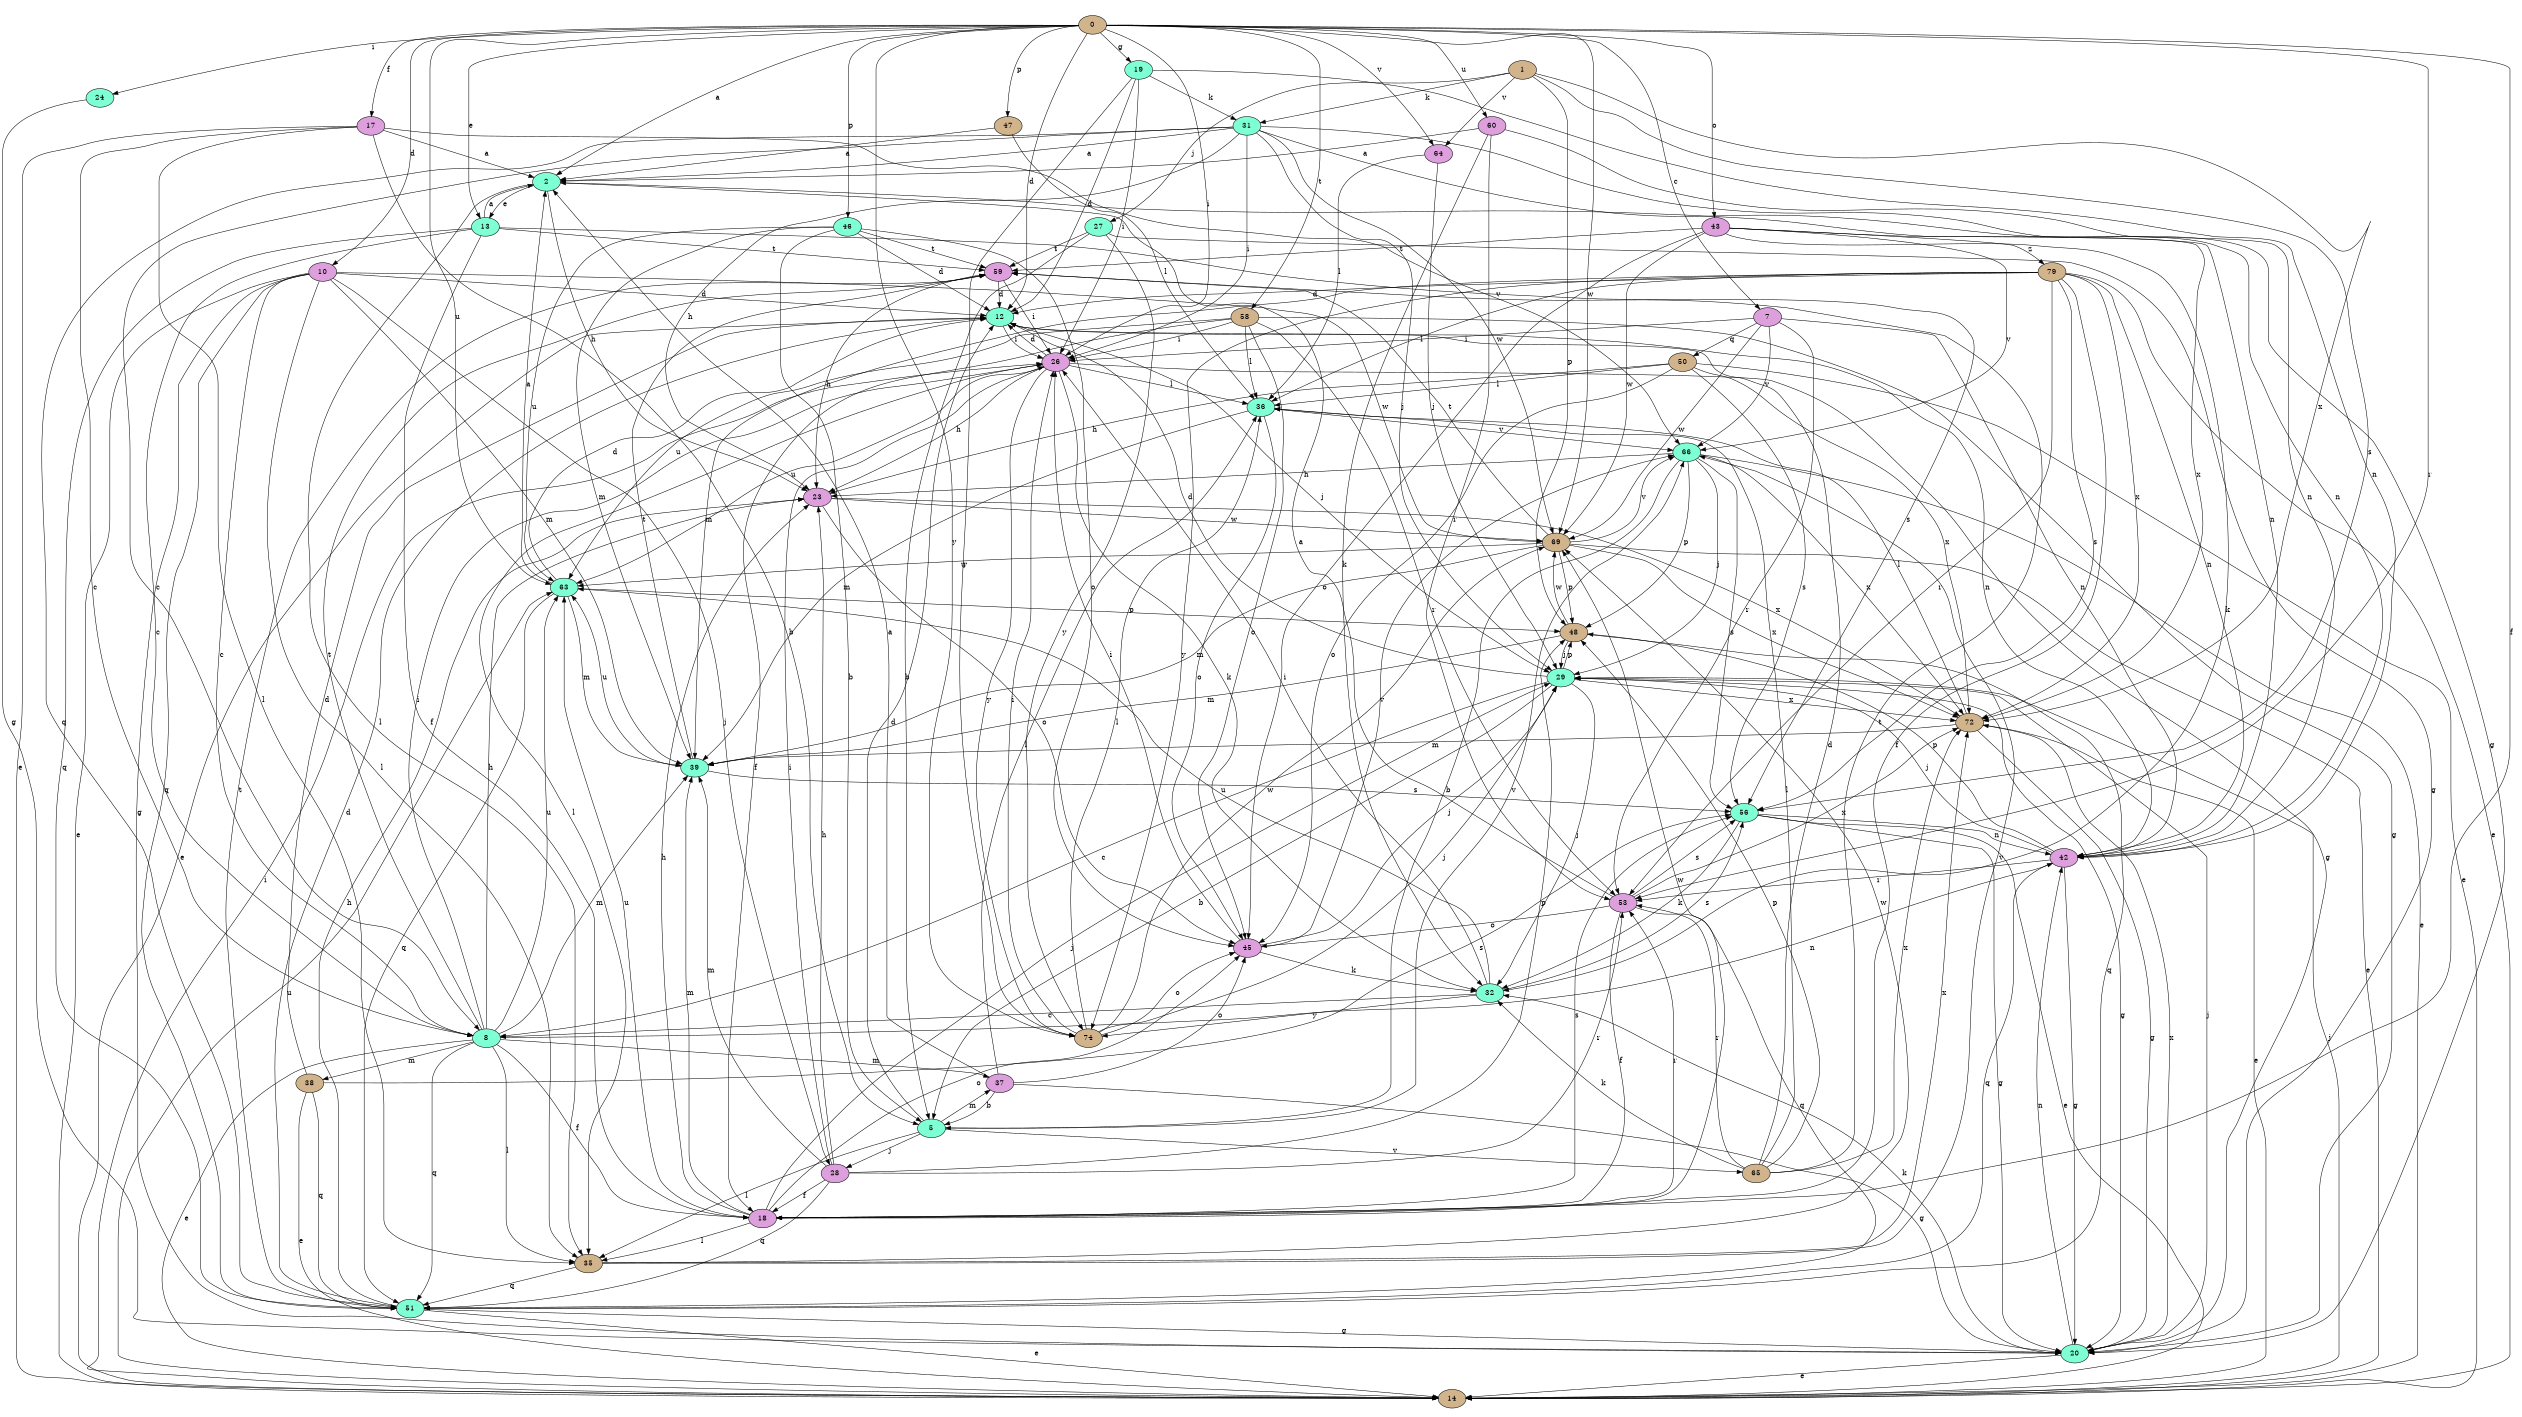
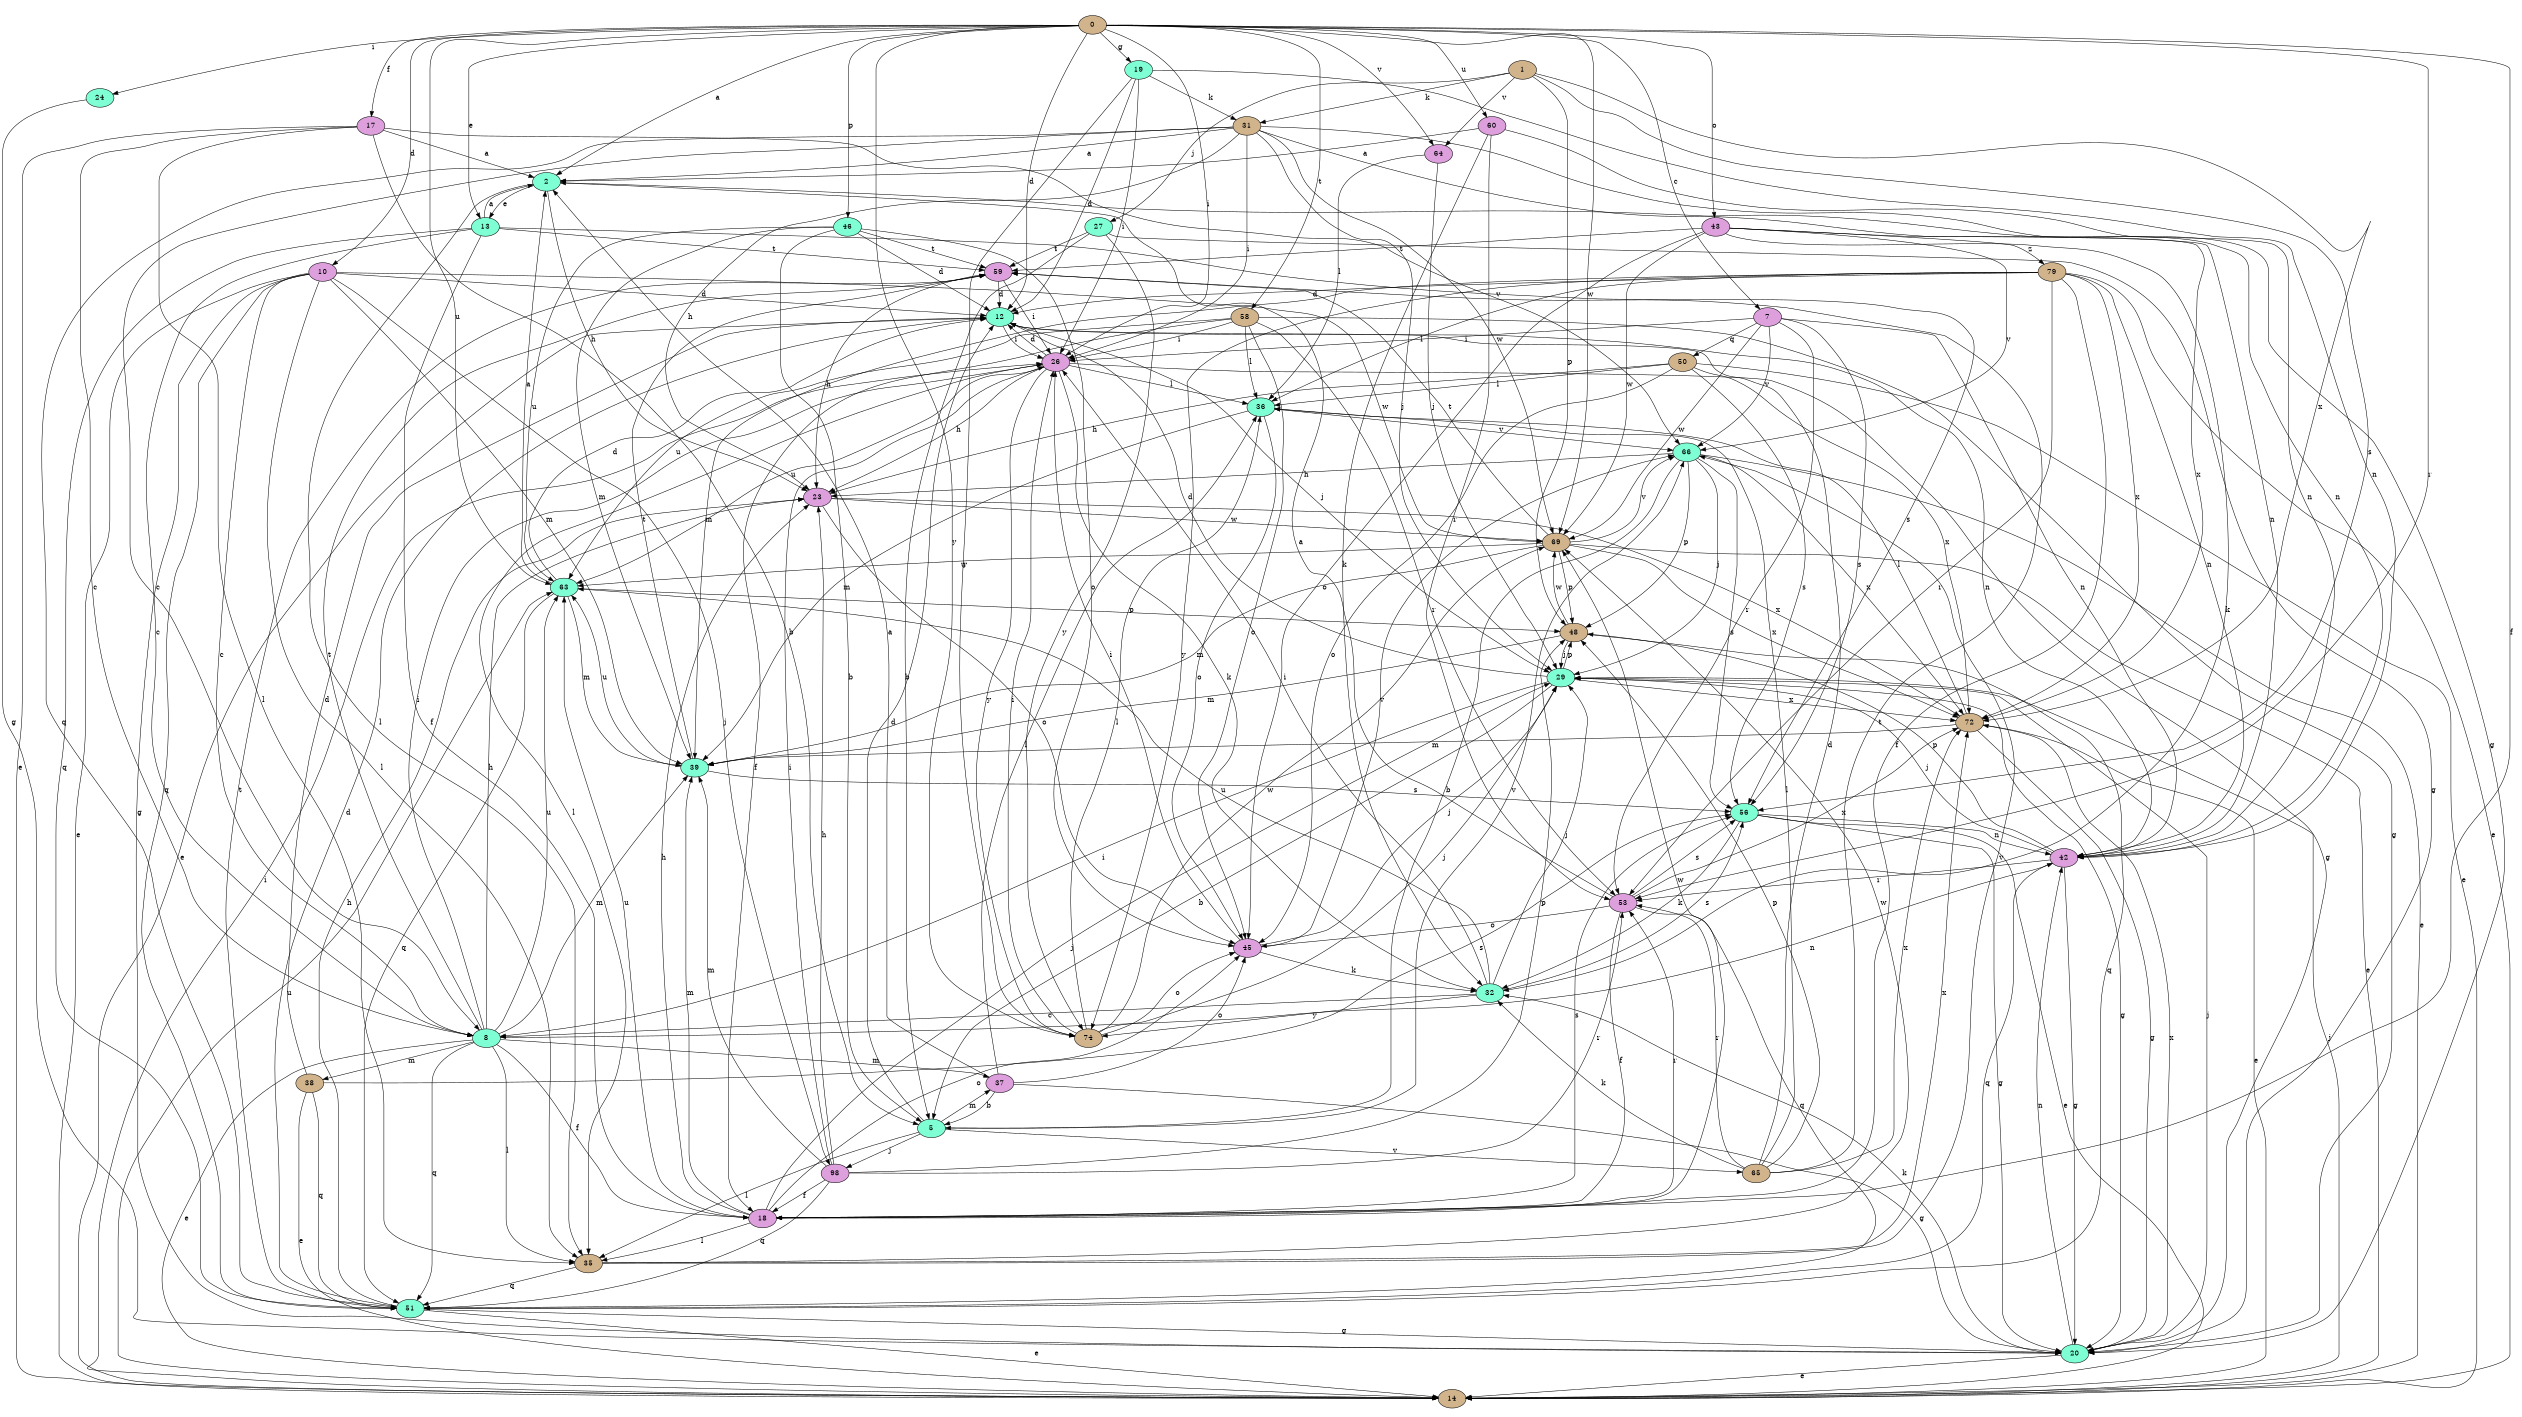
node "47": removed
node "31": fillcolor aquamarine -> tan
edge "79" -> "56": now "7" -> "56"
edge "29" -> "32": reversed
edge "29" -> "8": label "c" -> "i"
node "28": label "28" -> "98"
